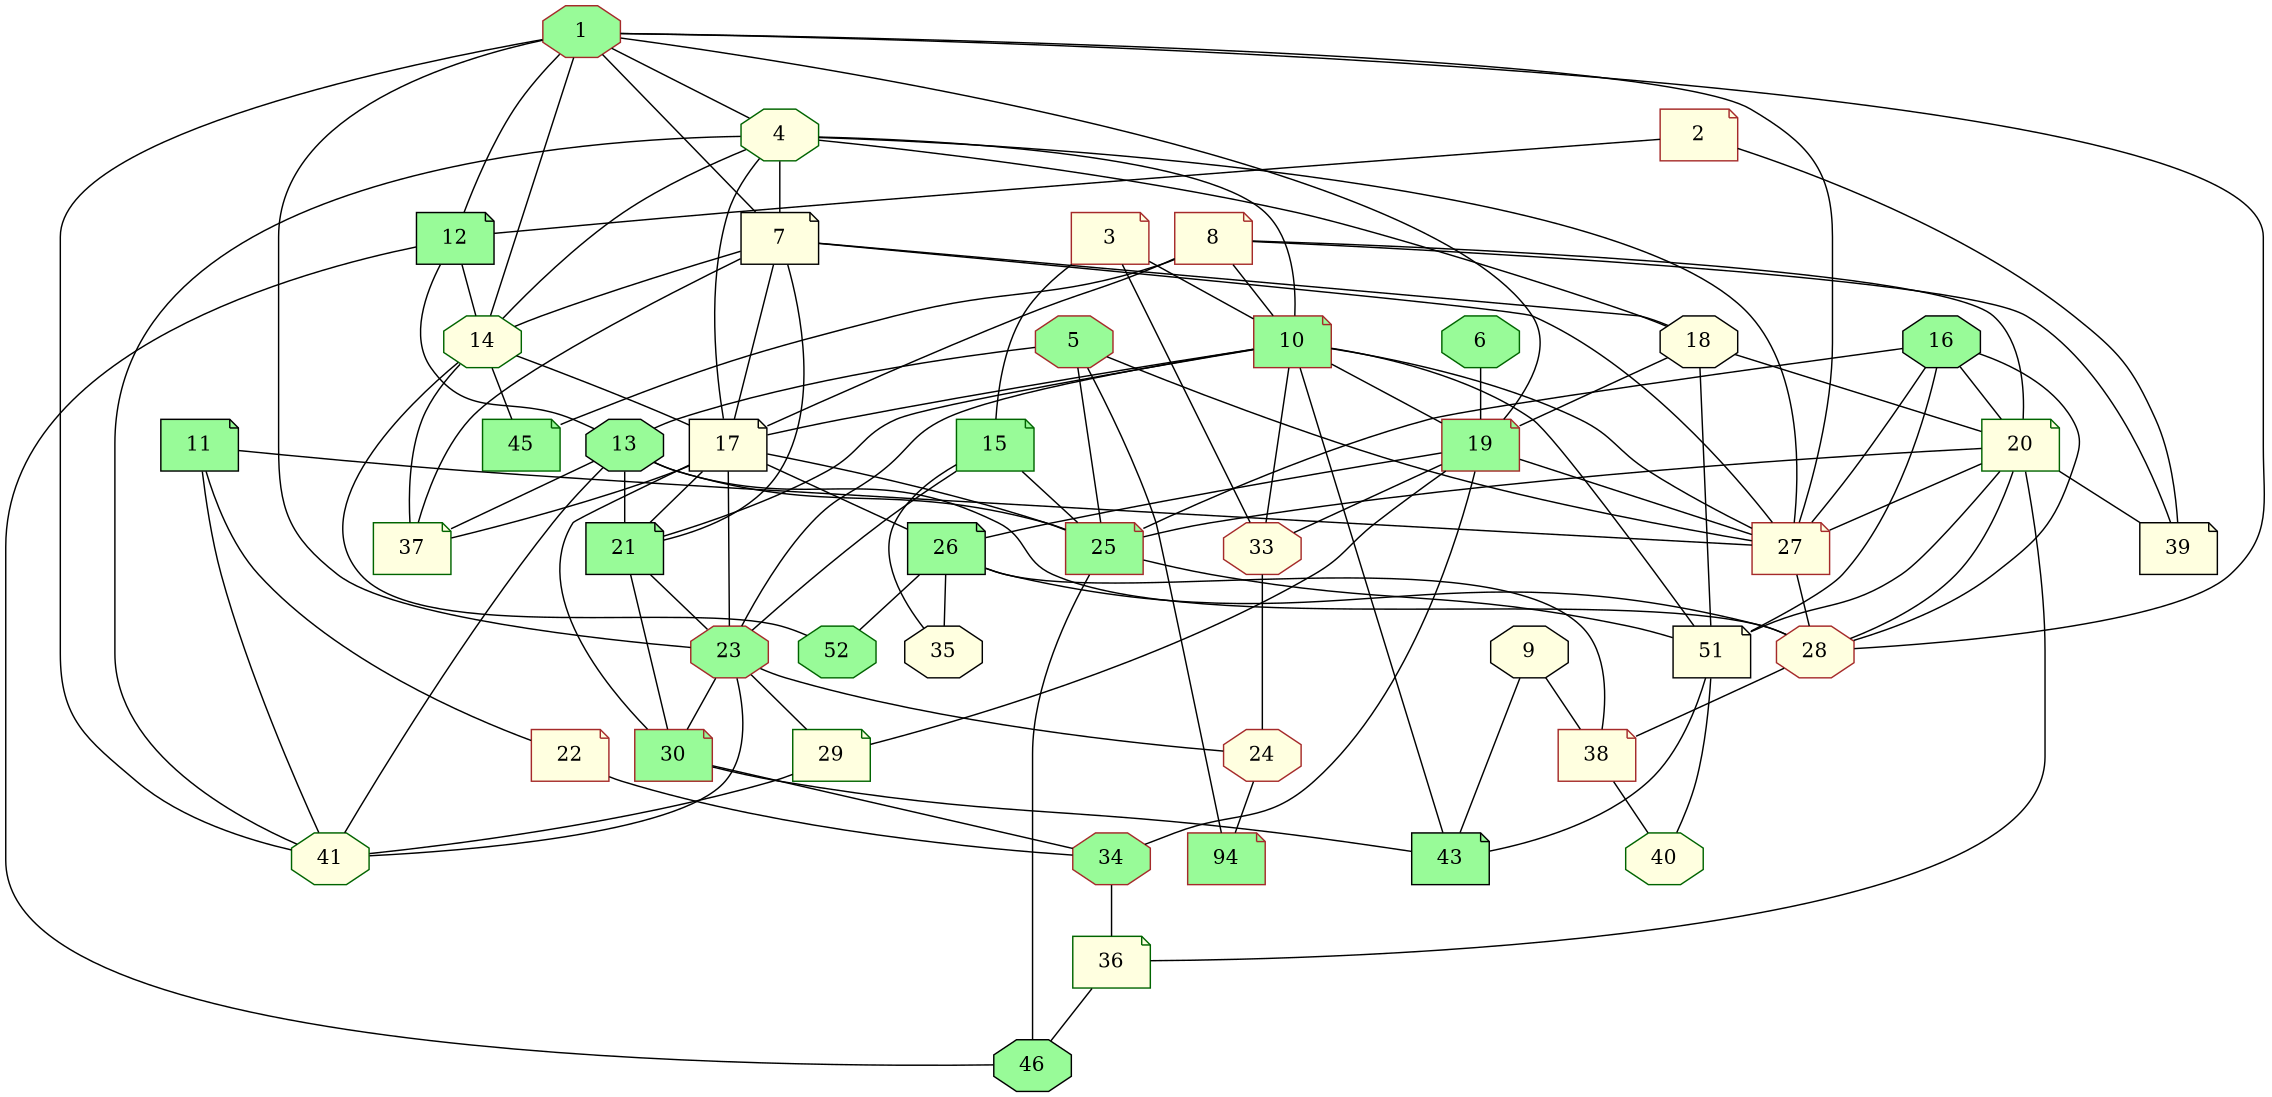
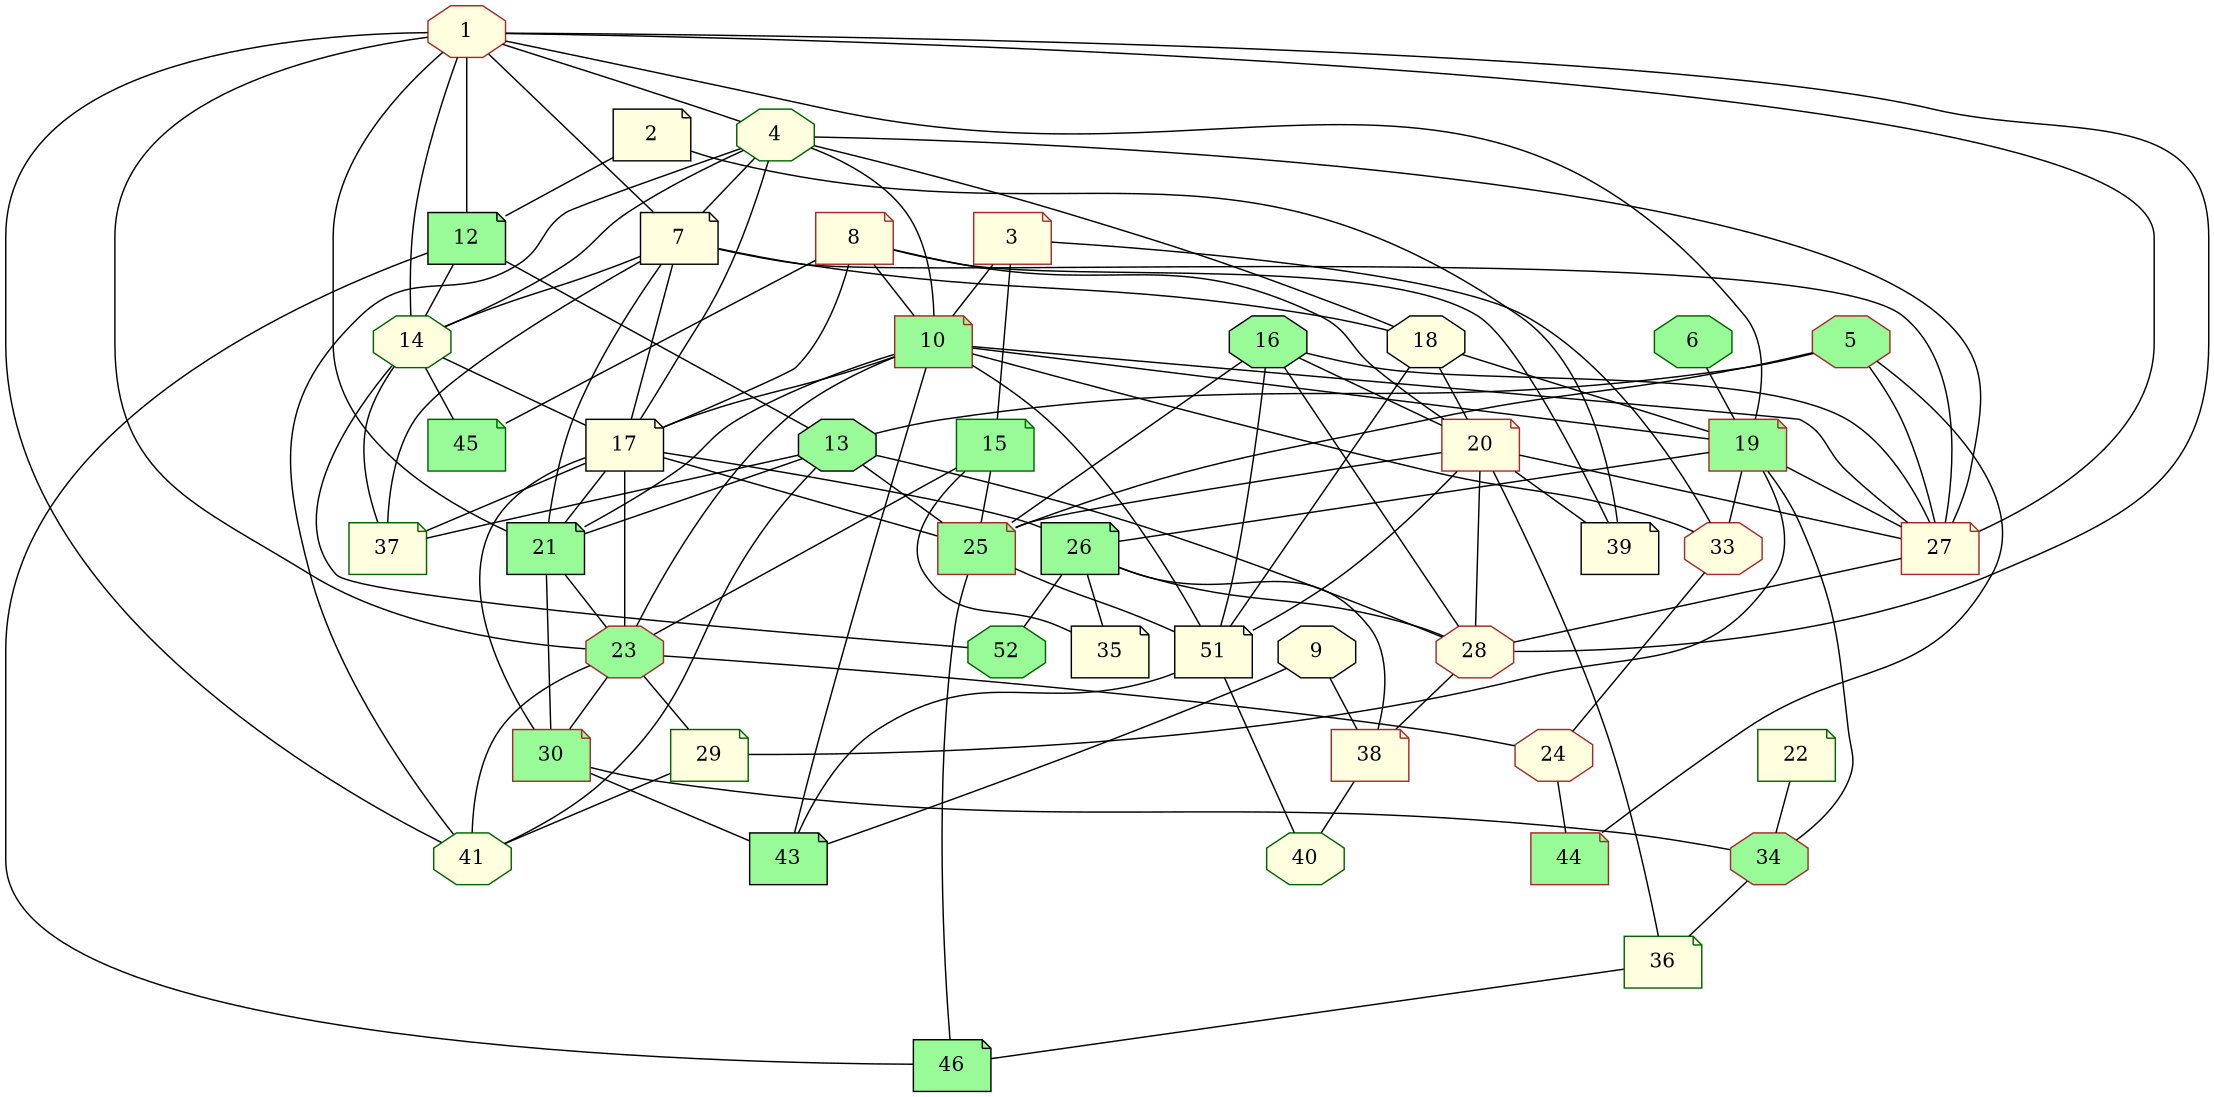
node "1": fillcolor palegreen -> lightyellow
node "2": color brown -> black
edge "1" -- "21": added
node "11": removed
node "20": color darkgreen -> brown
node "35": shape octagon -> note
node "22": color brown -> darkgreen
node "94": label "94" -> "44"
node "46": shape octagon -> note
